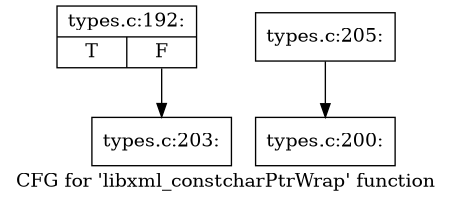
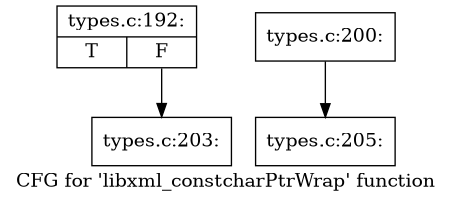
edge "types.c:205:" -> "types.c:200:": reversed
